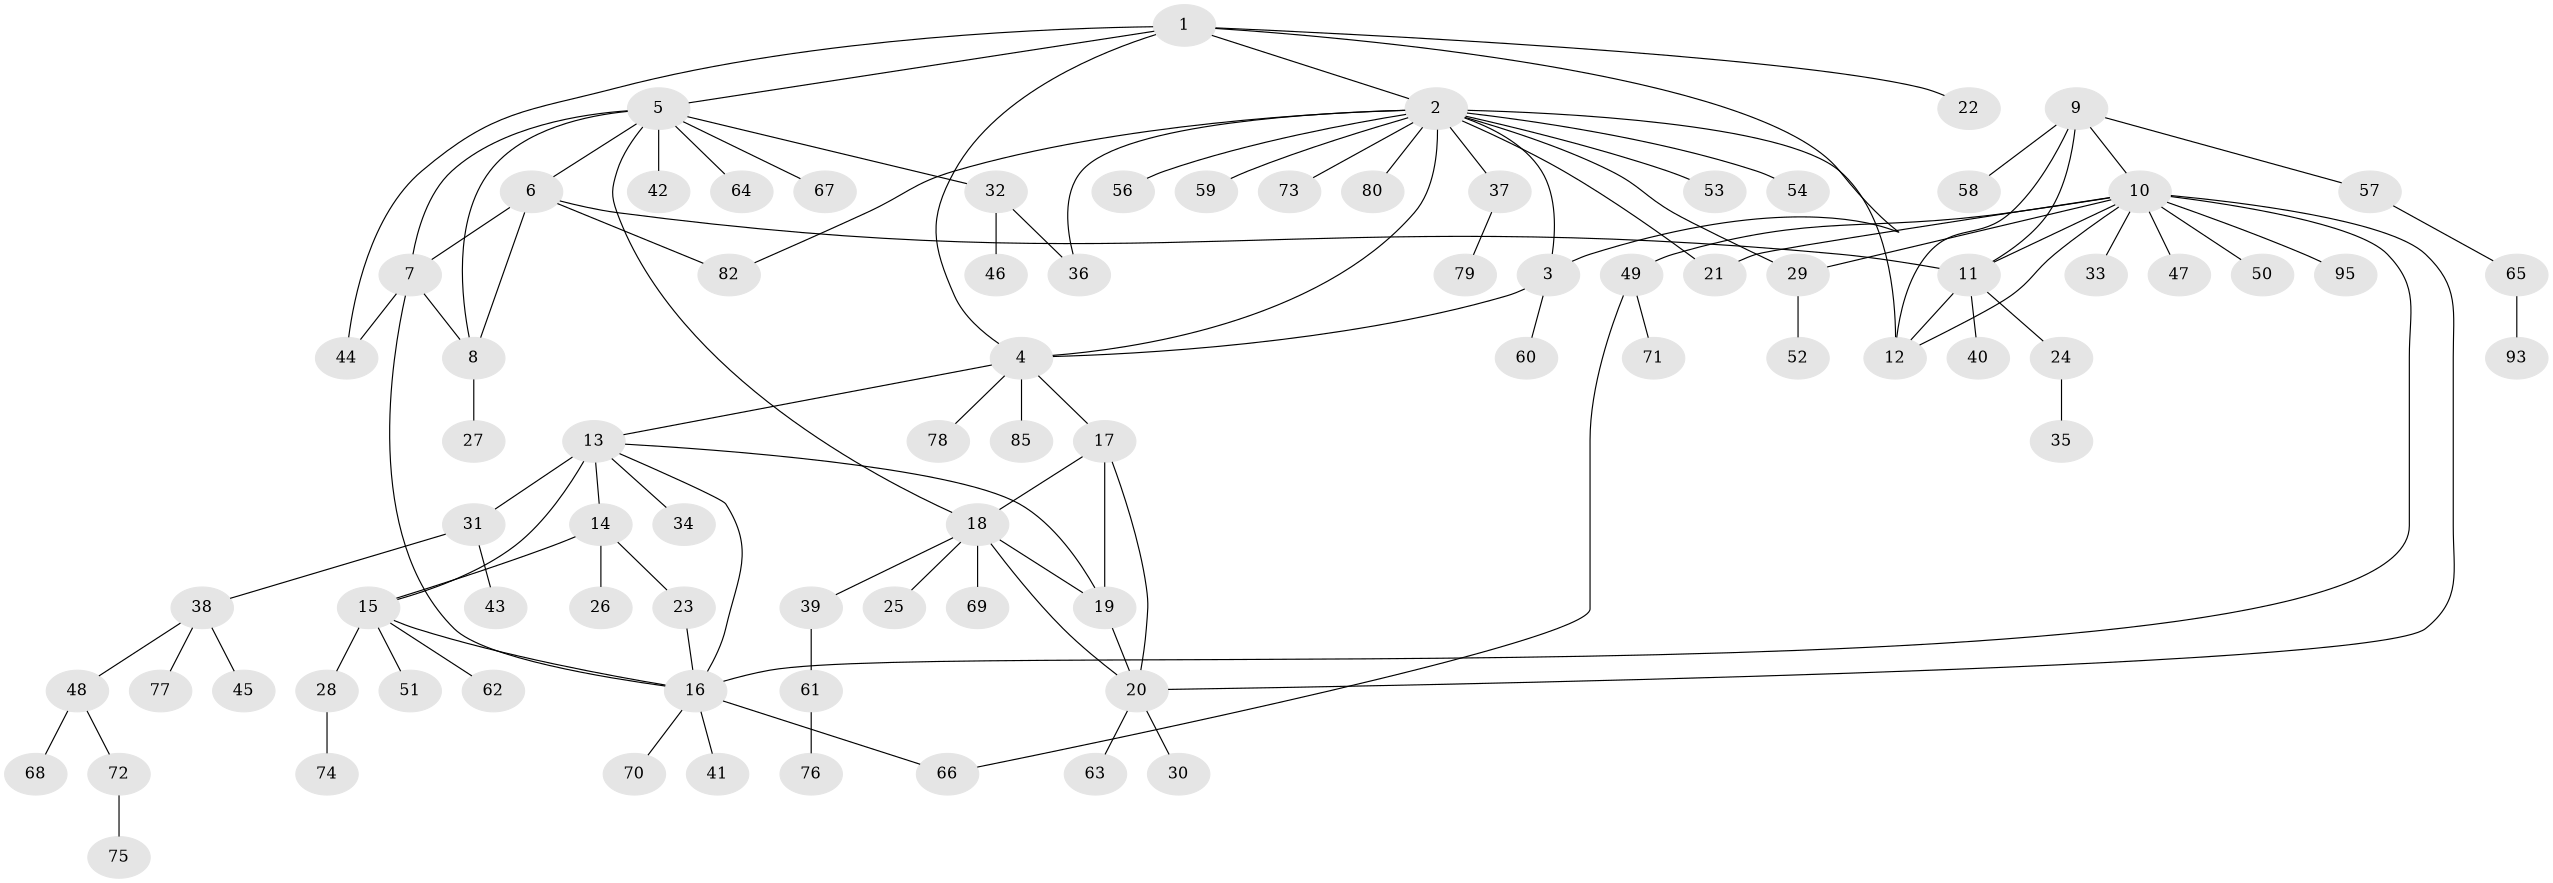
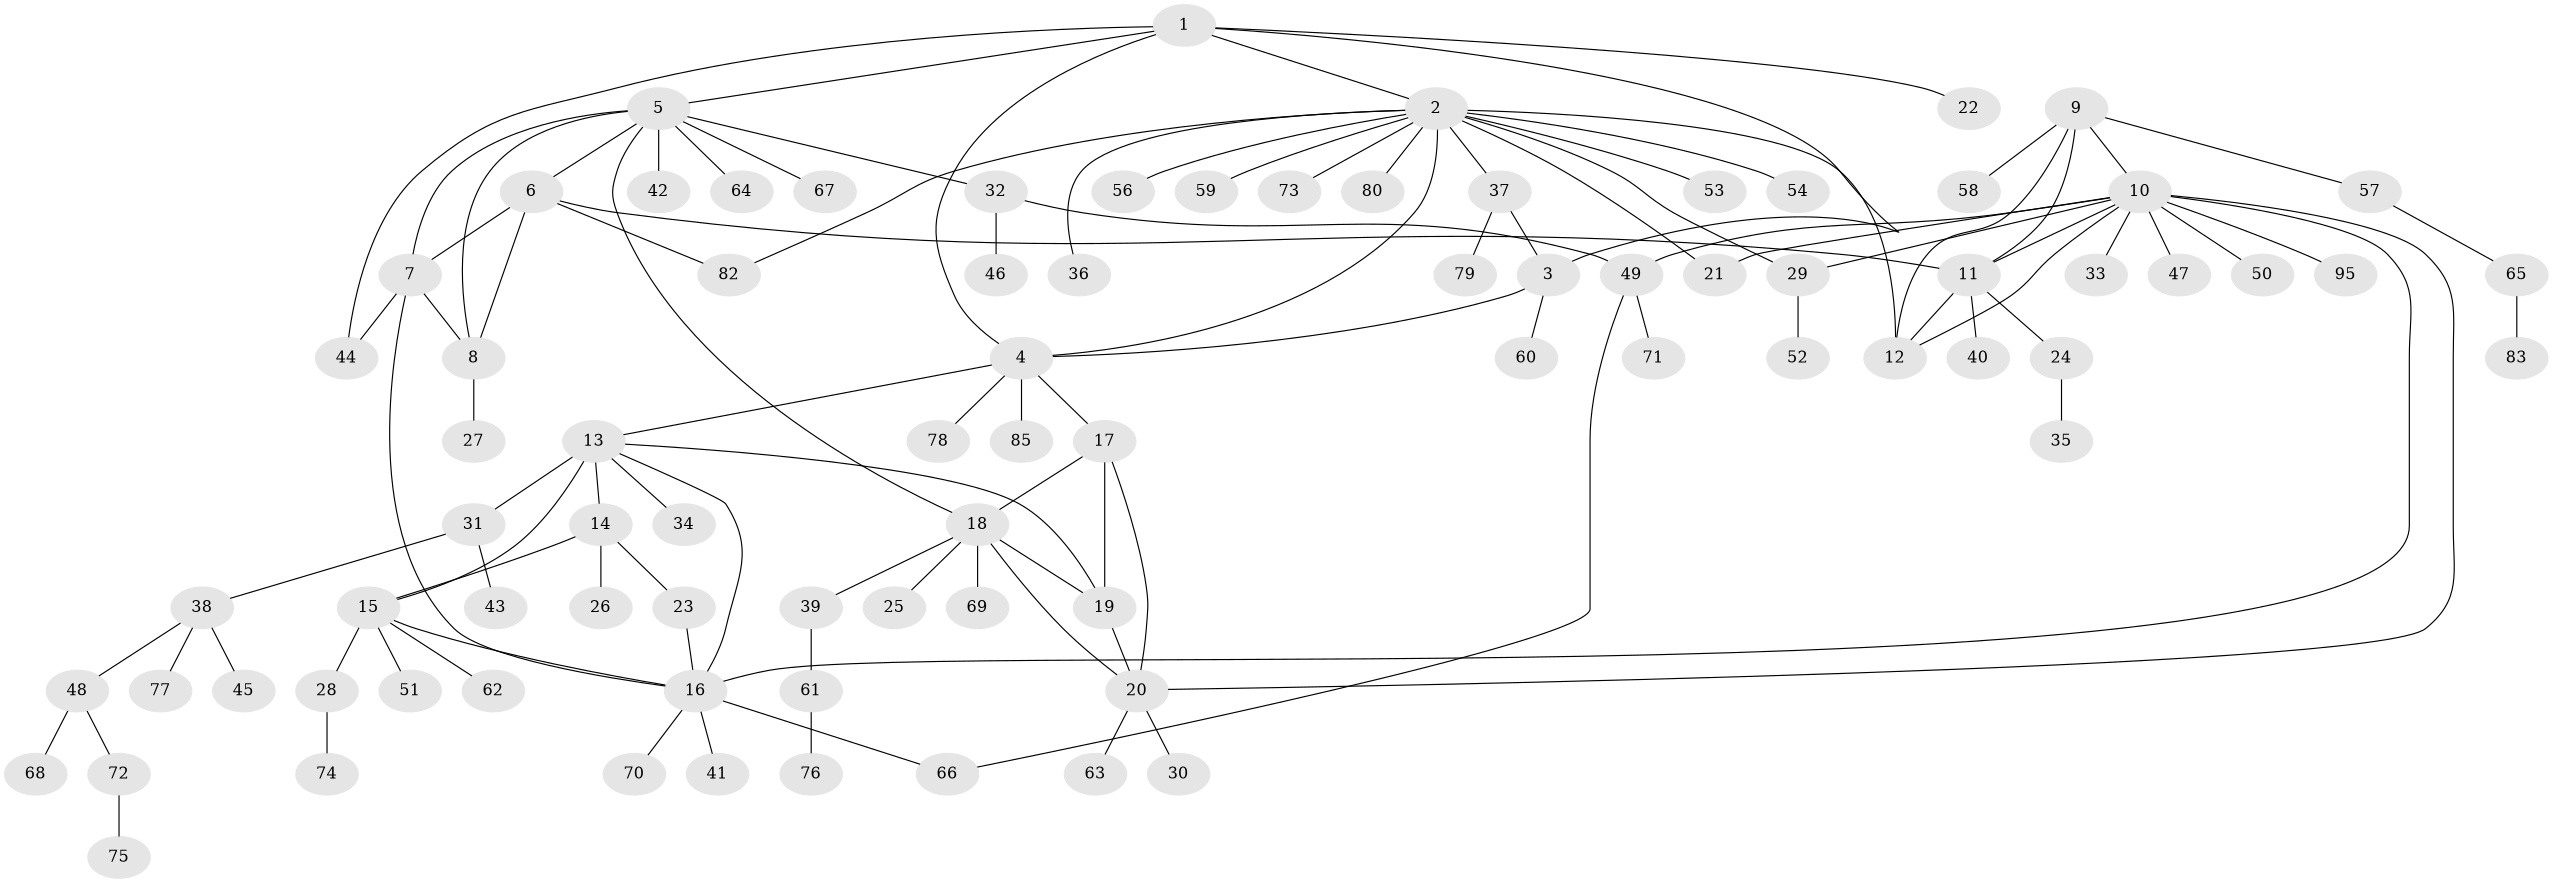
edge "2" -- "3": now "37" -- "3"
edge "32" -- "36": now "32" -- "49"
node "93": label "93" -> "83"
